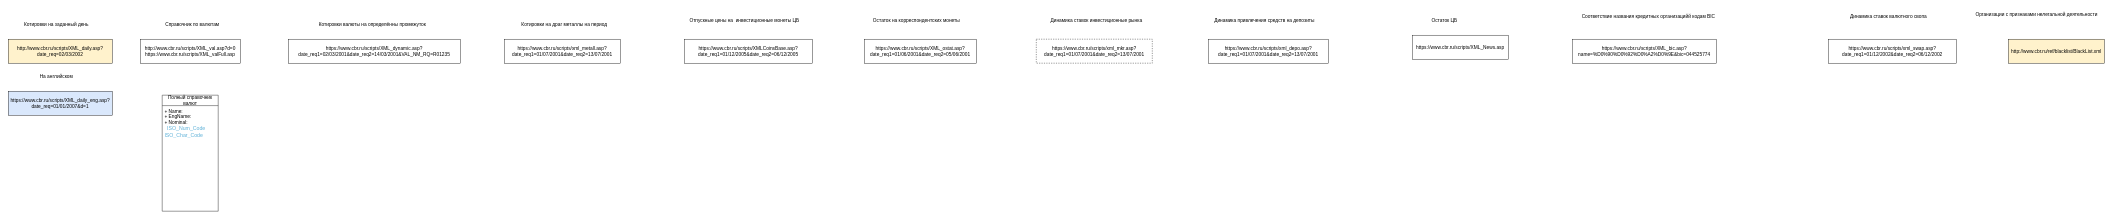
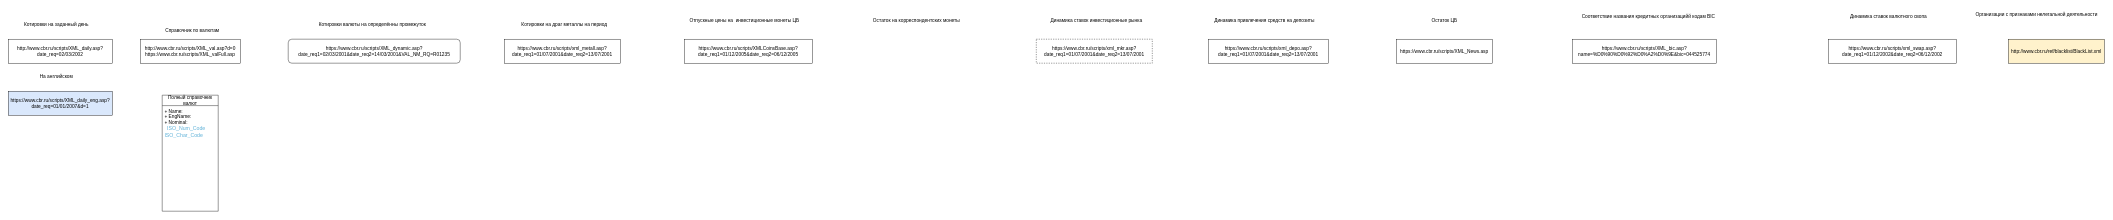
node "Справочник по валютам": moved (192, 24) -> (192, 30)
node "https://www.cbr.ru/scripts/XML_News.asp": moved (1460, 47) -> (1444, 51)
node "http://www.cbr.ru/scripts/XML_daily.asp?date_req=02/03/2002": fillcolor #fff2cc -> #ffffff
node "https://www.cbr.ru/scripts/XML_dynamic.asp?date_req1=02/03/2001&date_req2=14/03/2001&VAL_NM_RQ=R01235": shape rectangle -> rounded rectangle
node "https://www.cbr.ru/scripts/XML_ostat.asp?date_req1=01/06/2001&date_req2=05/06/2001": removed
